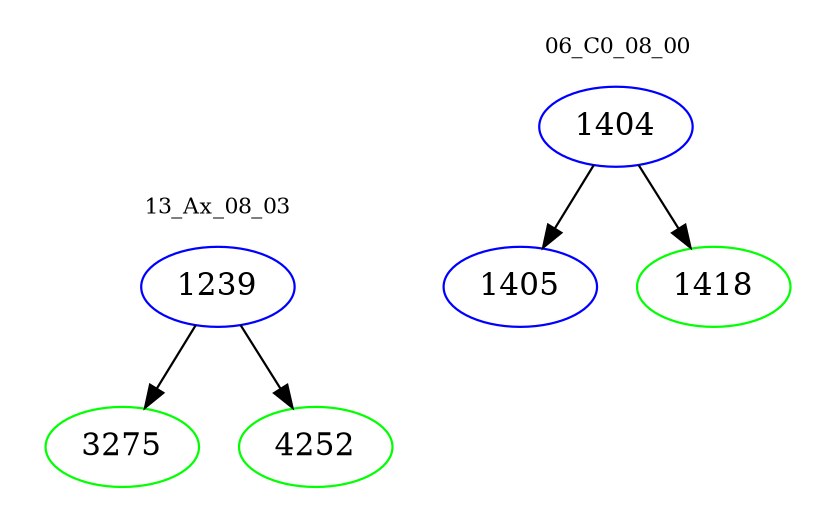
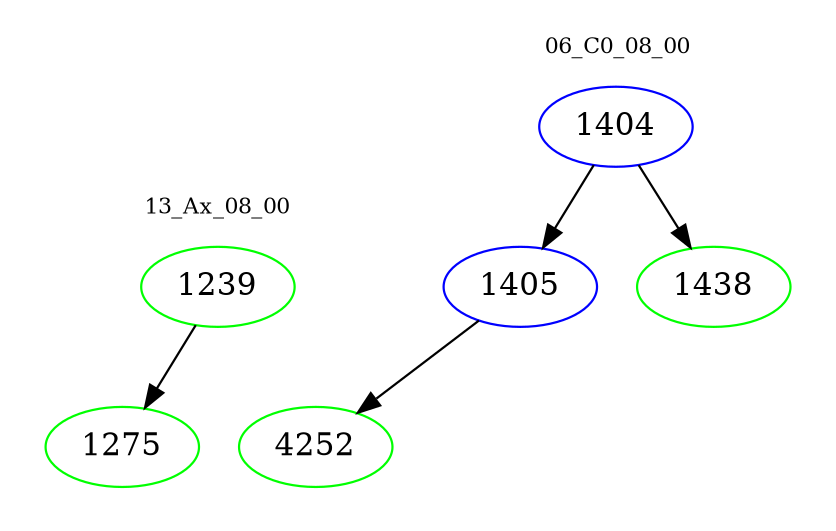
cluster "13_Ax_08_03": label "13_Ax_08_03" -> "13_Ax_08_00"
node "1239": color blue -> green
node "1418": label "1418" -> "1438"
edge "1239" -> "4252": now "1405" -> "4252"
node "3275": label "3275" -> "1275"
